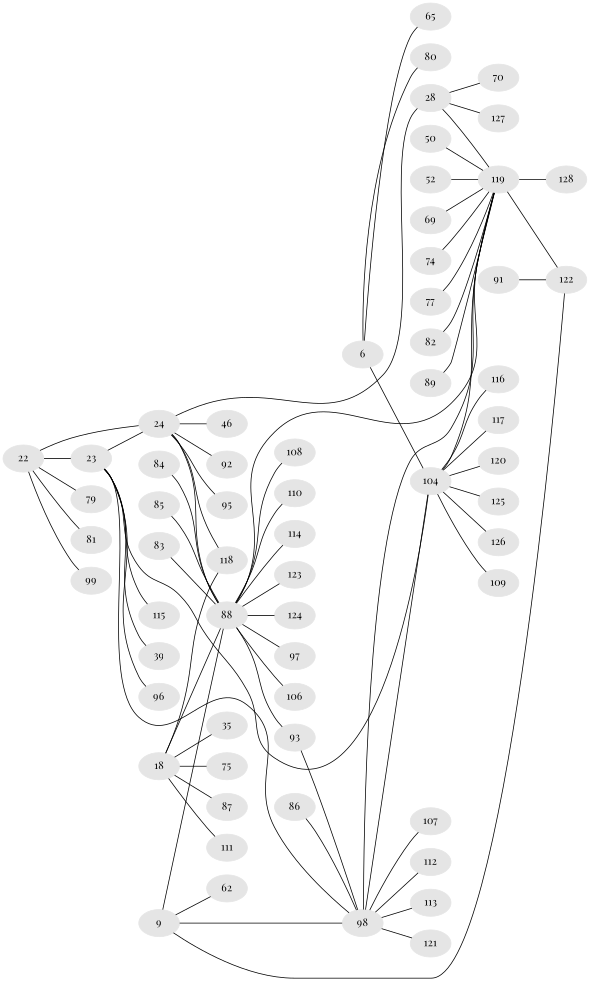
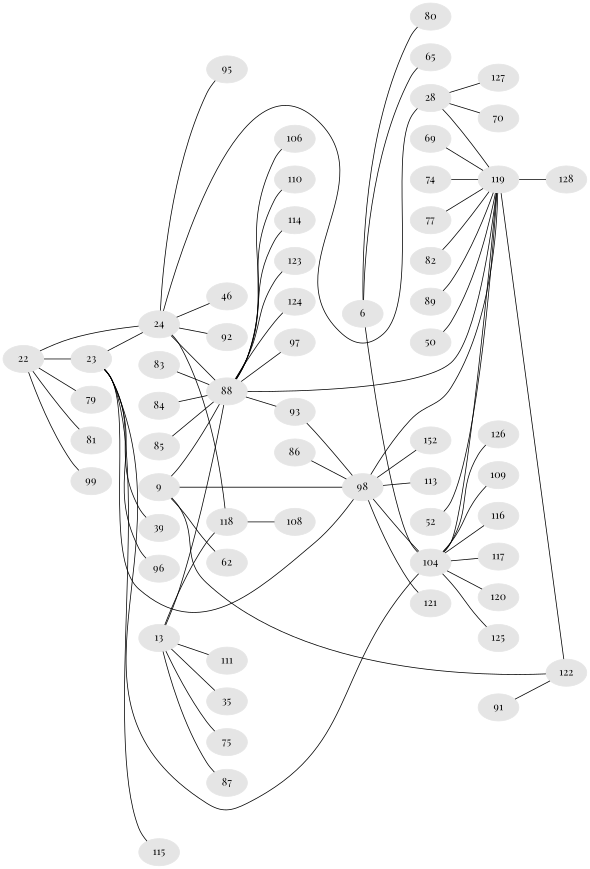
edge "108" -- "88": now "108" -- "118"
node "18": label "18" -> "13"
node "107": removed
node "112": label "112" -> "152"
